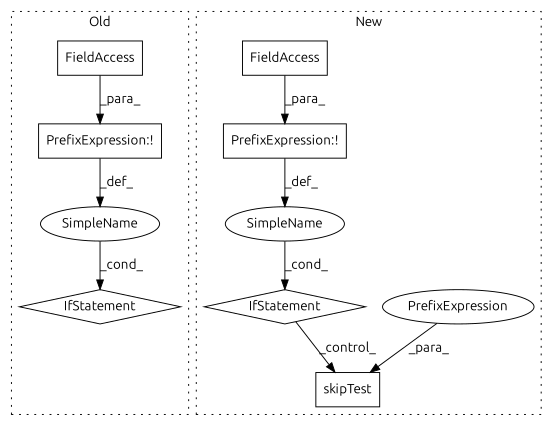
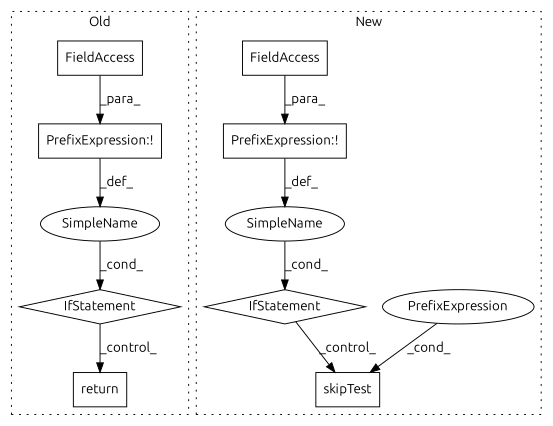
edge "PrefixExpression" -> "skipTest": label "_para_" -> "_cond_"
node "return": added
